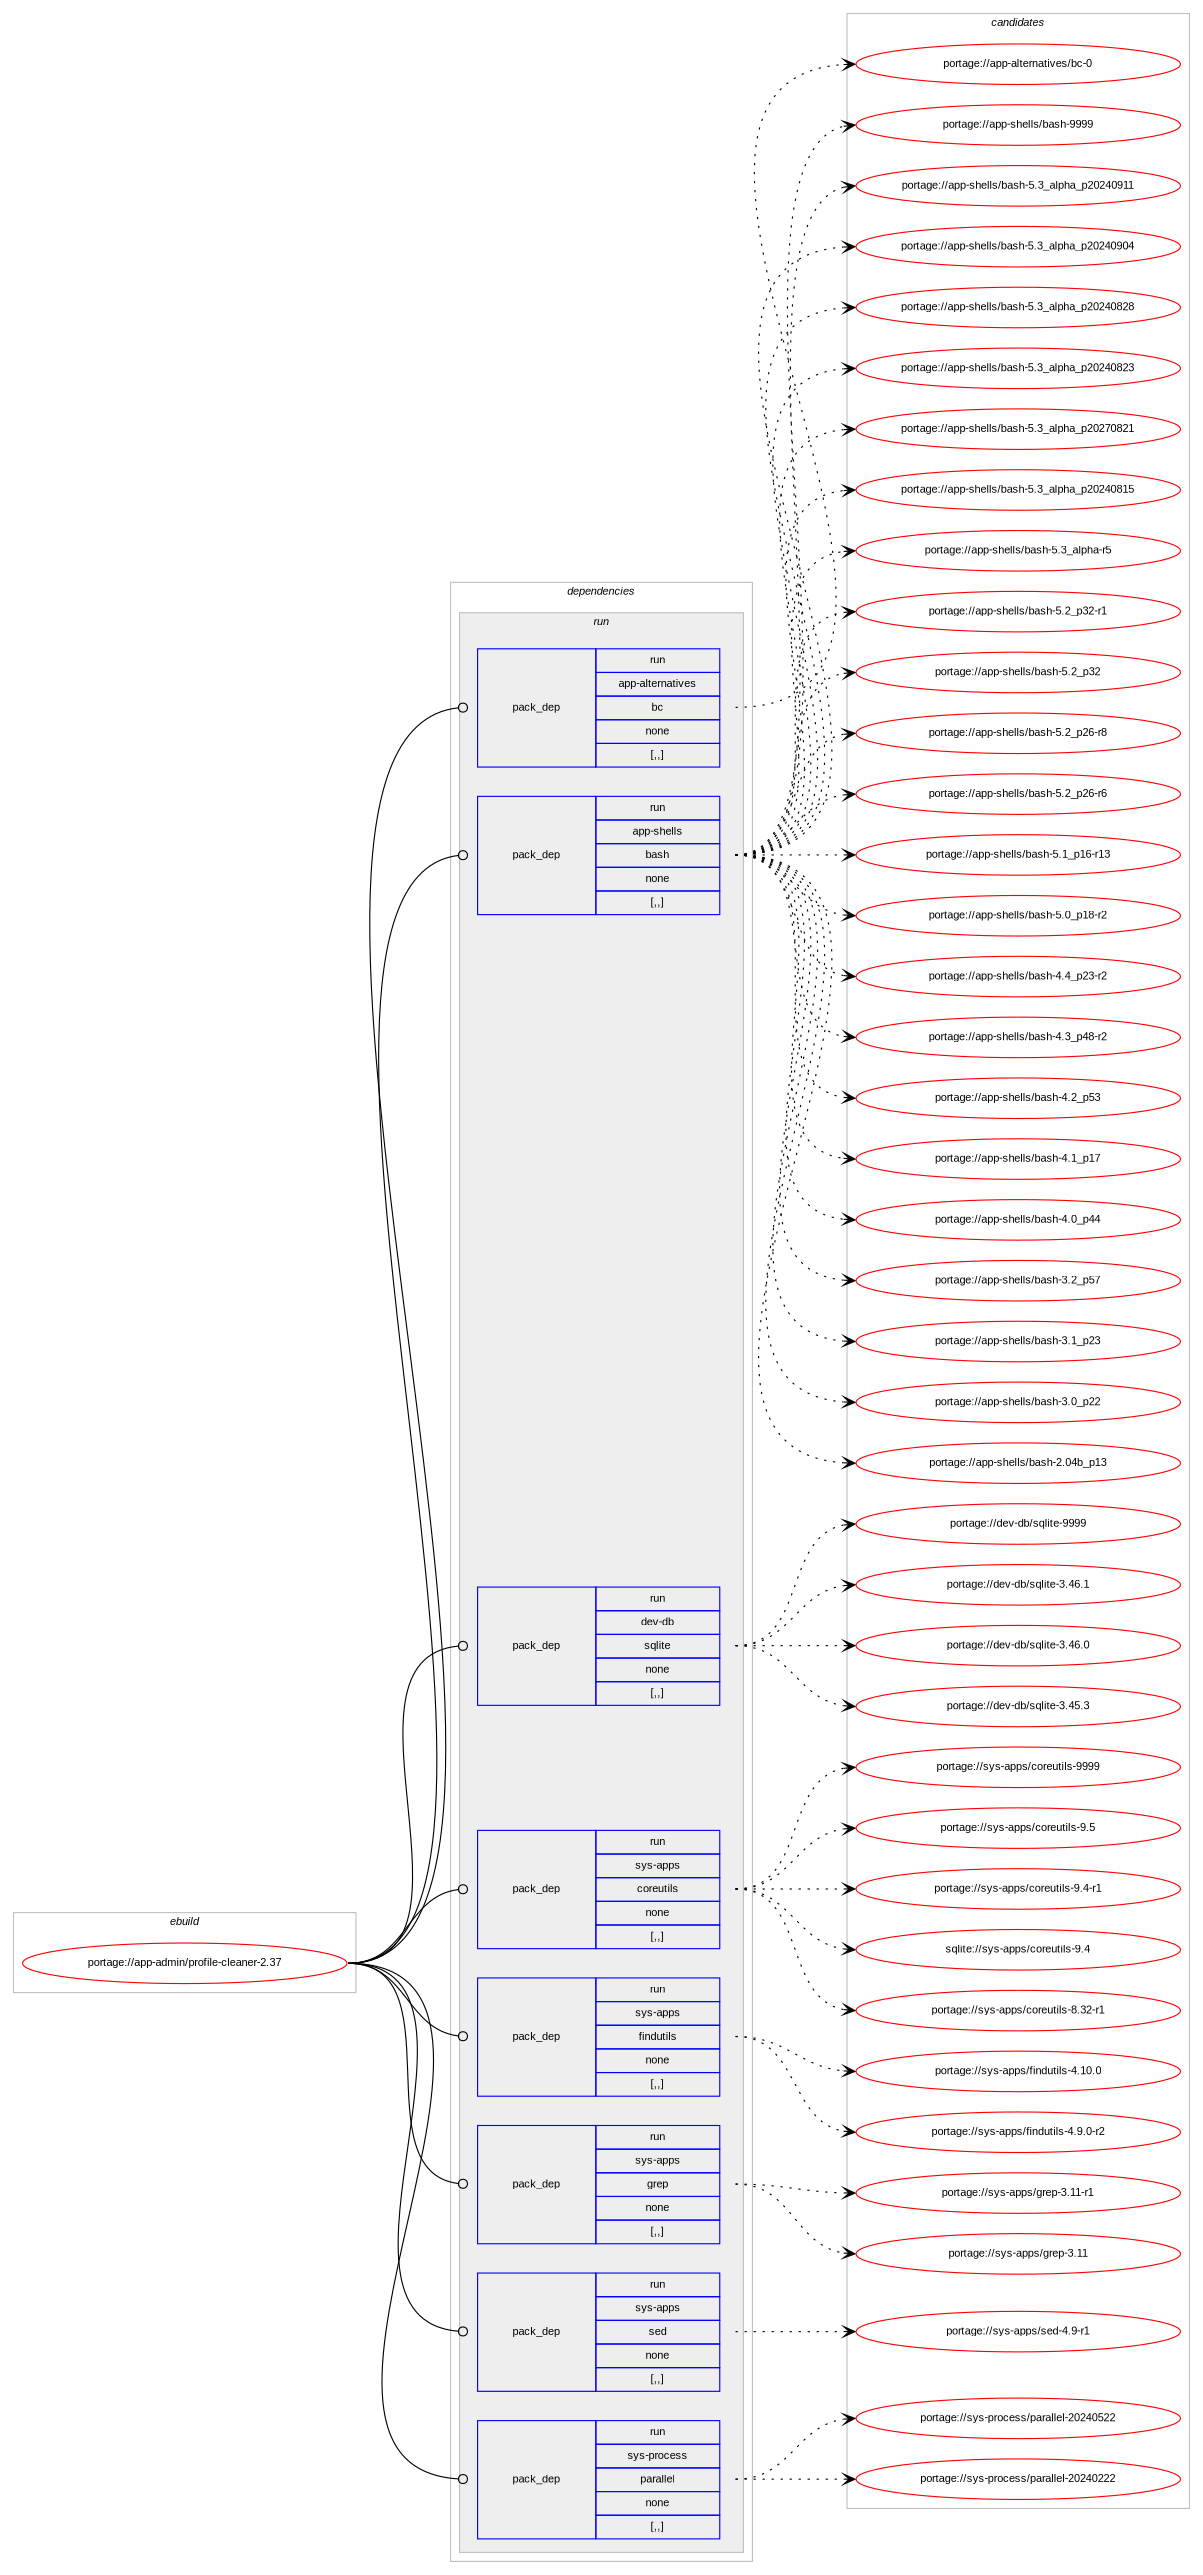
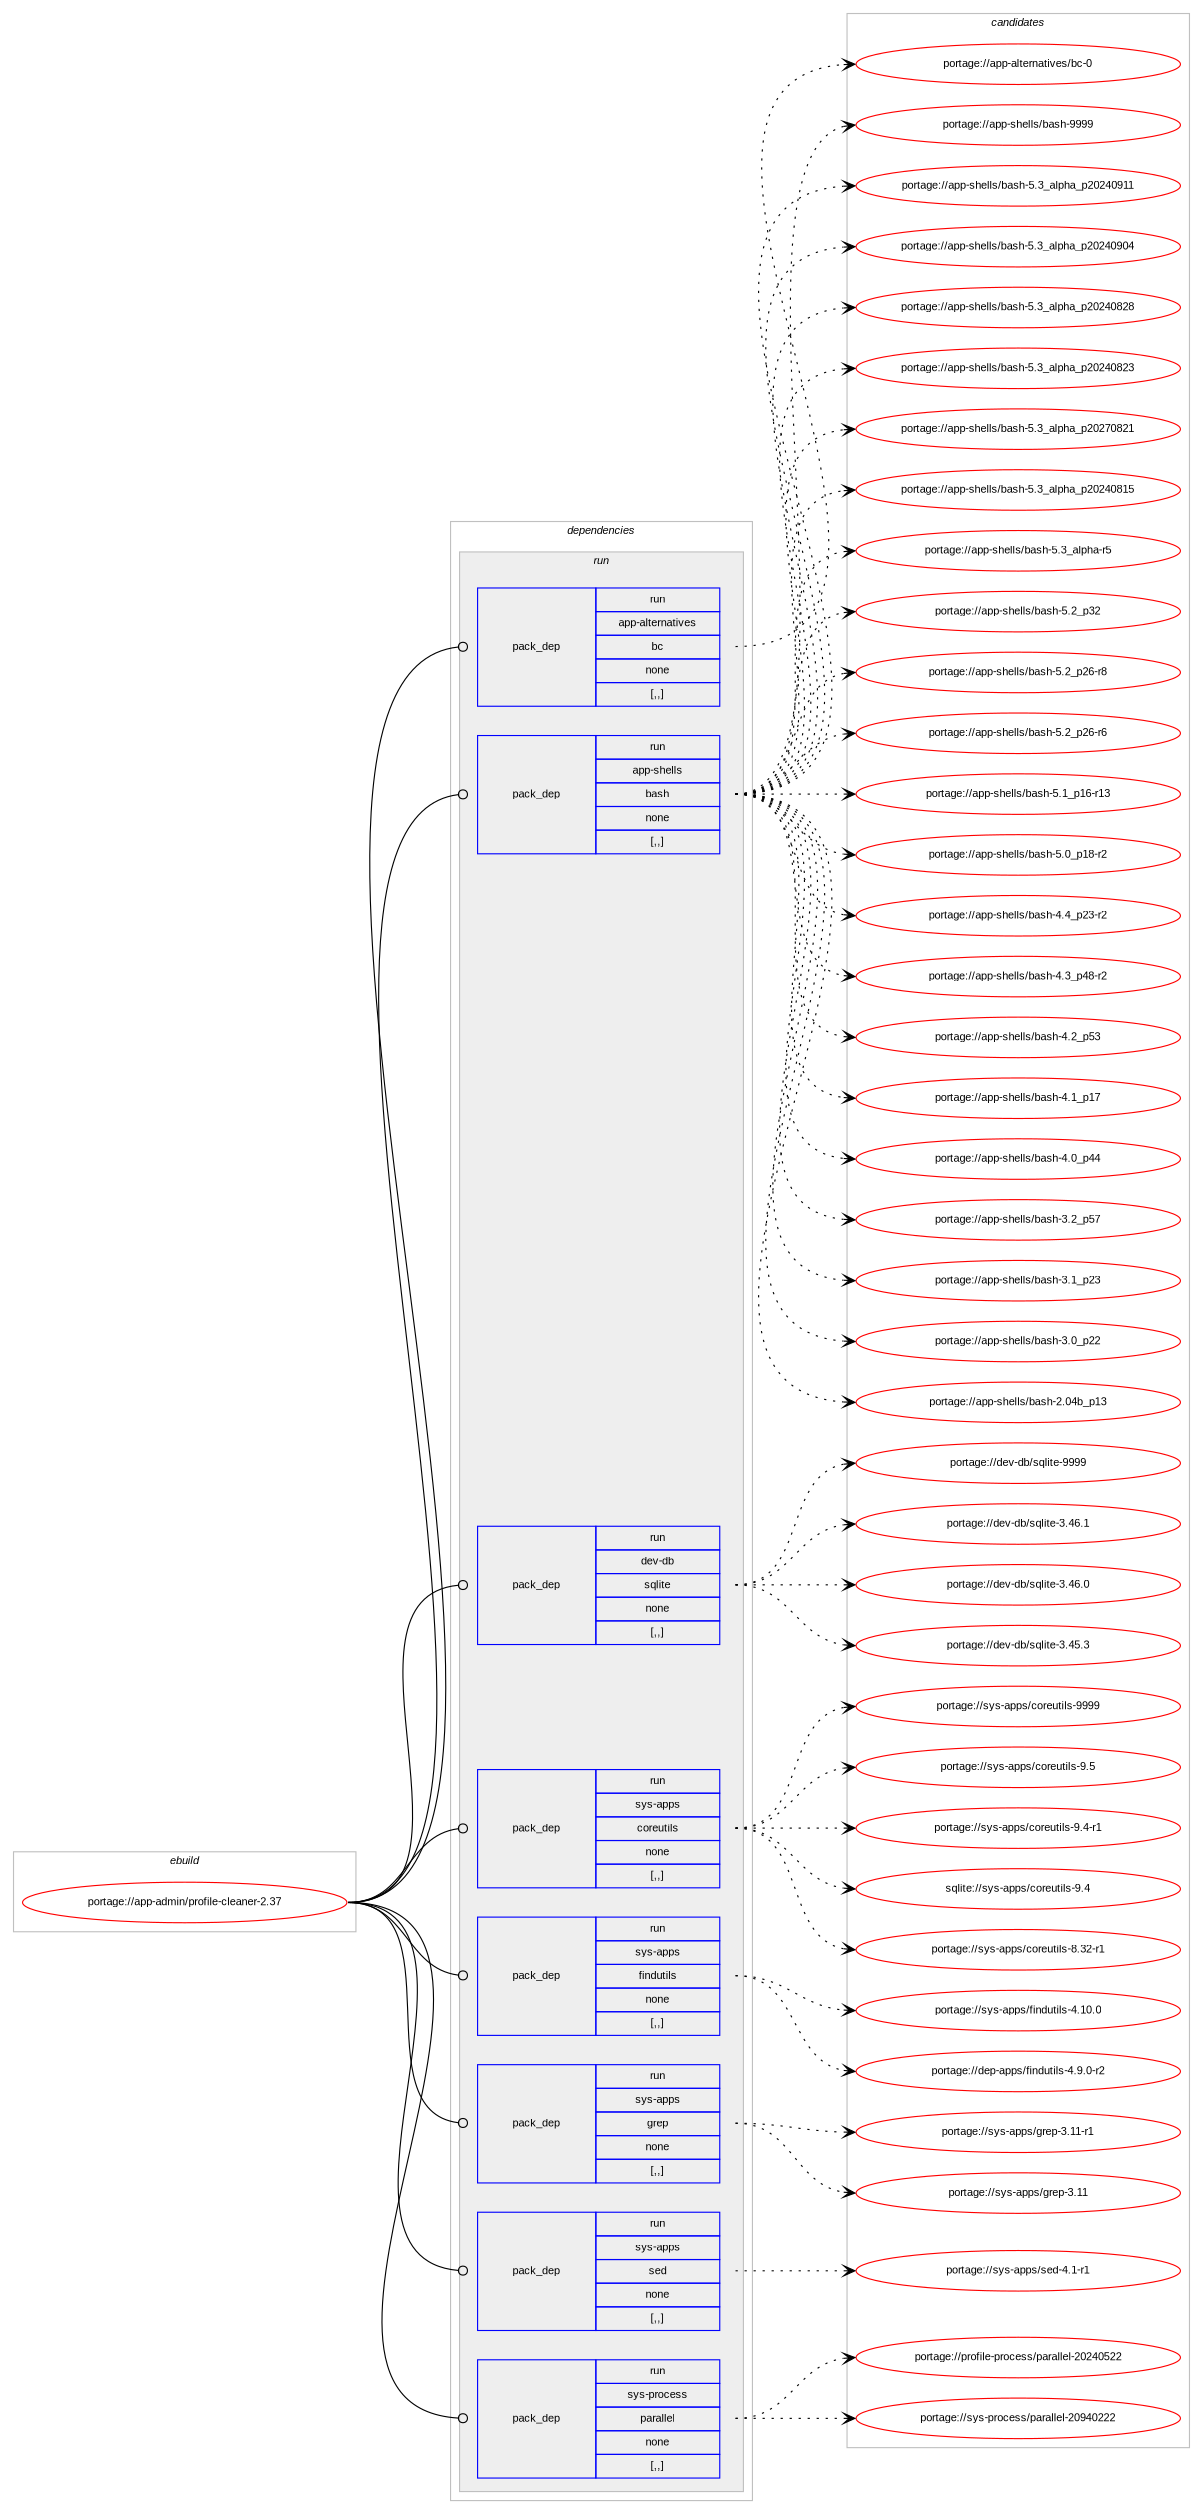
node "portage://app-shells/bash-5.2_p32-r1": removed
node "portage://sys-apps/findutils-4.9.0-r2": label "portage://sys-apps/findutils-4.9.0-r2" -> "portage://dep-apps/findutils-4.9.0-r2"
node "portage://sys-apps/sed-4.9-r1": label "portage://sys-apps/sed-4.9-r1" -> "portage://sys-apps/sed-4.1-r1"
node "portage://sys-process/parallel-20240522": label "portage://sys-process/parallel-20240522" -> "portage://profile-process/parallel-20240522"
node "portage://sys-process/parallel-20240222": label "portage://sys-process/parallel-20240222" -> "portage://sys-process/parallel-20940222"
